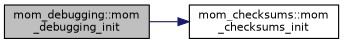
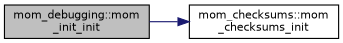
node "mom_debugging::mom _debugging_init": label "mom_debugging::mom _debugging_init" -> "mom_debugging::mom _init_init"
